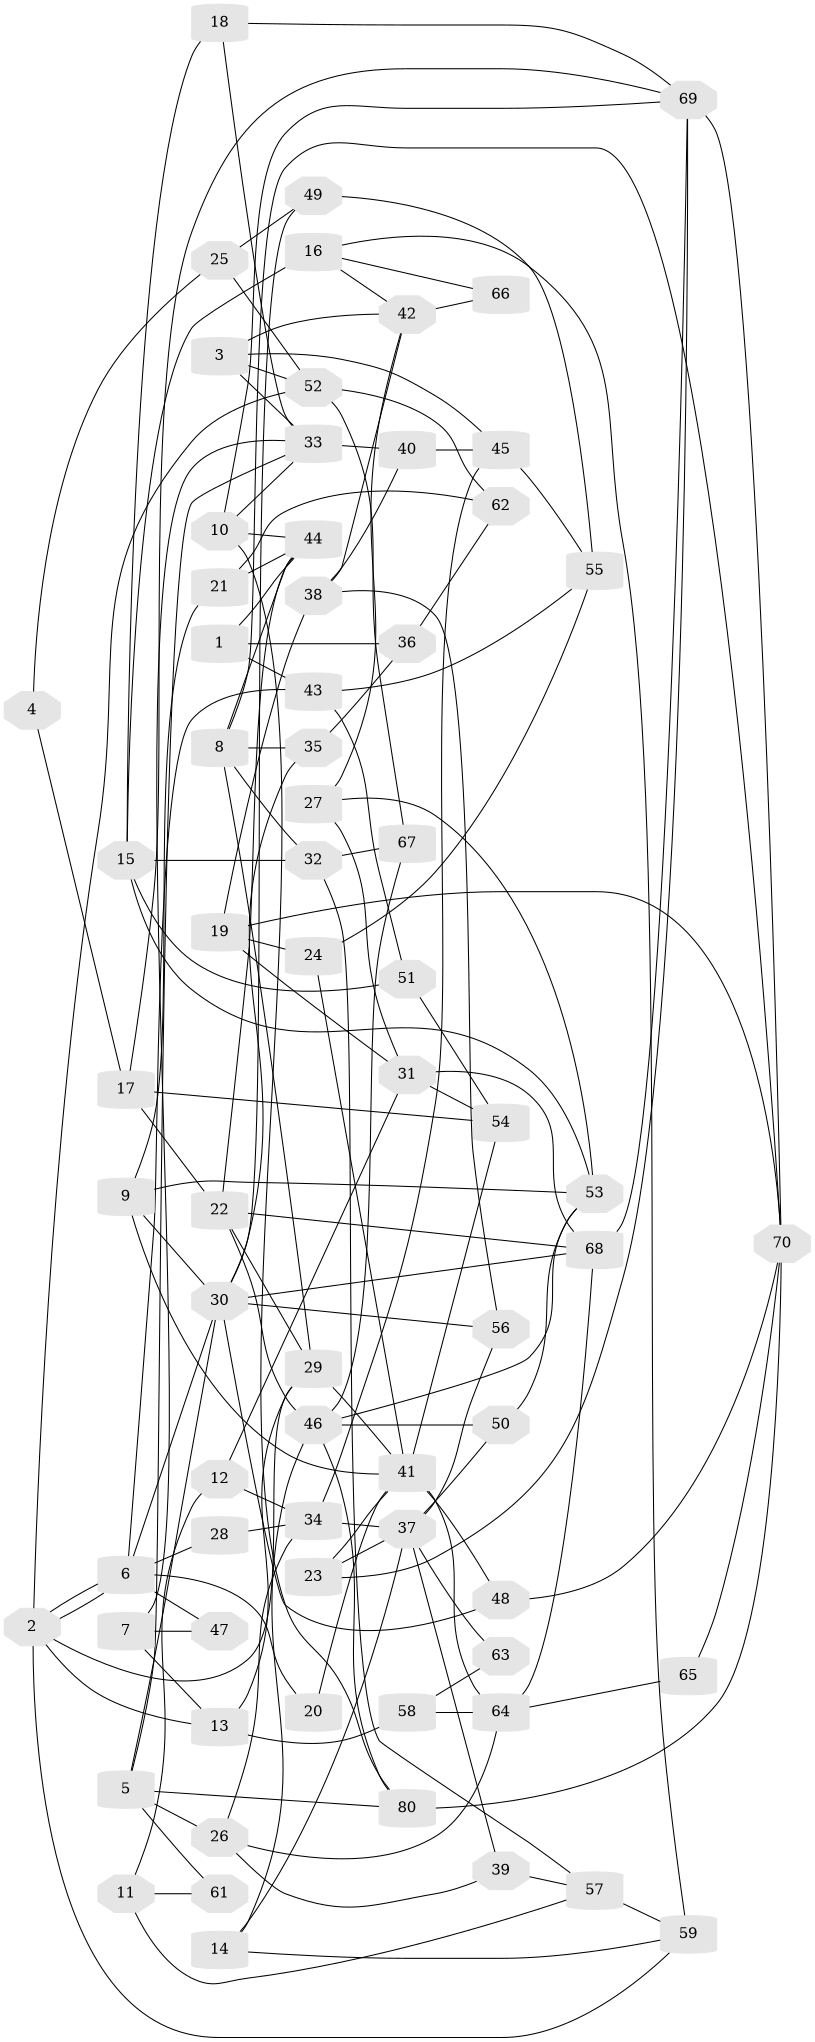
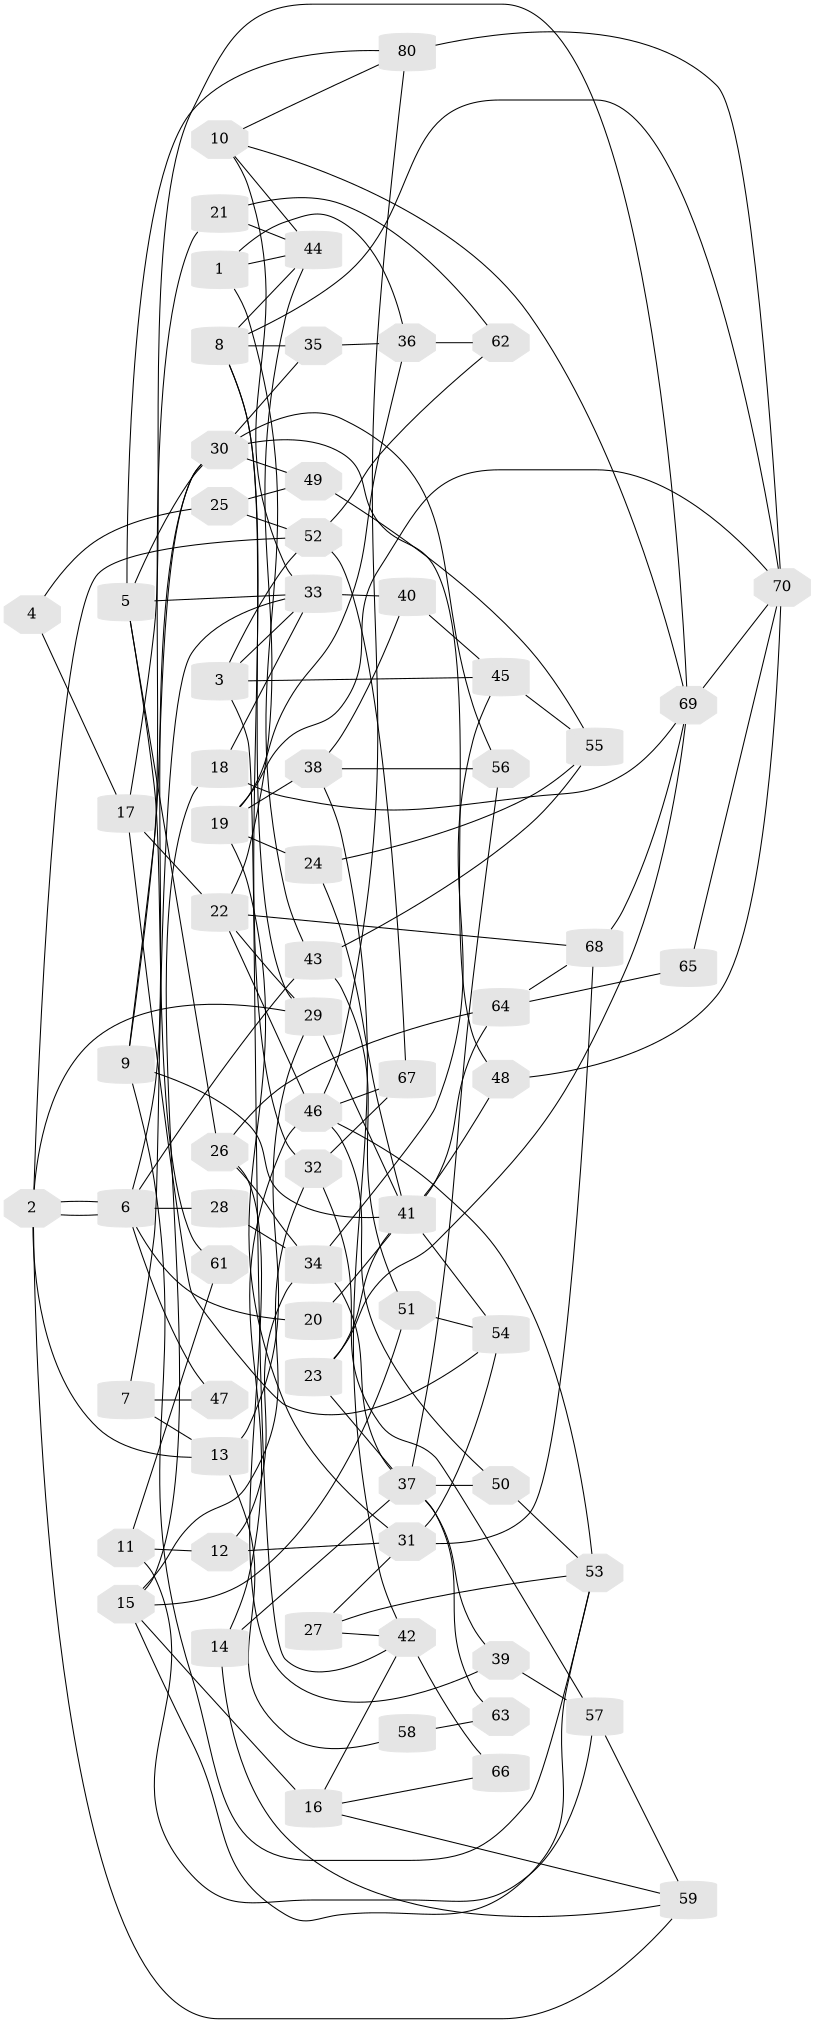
edge "36" -- "19": added
edge "68" -- "30": removed
edge "58" -- "64": removed
